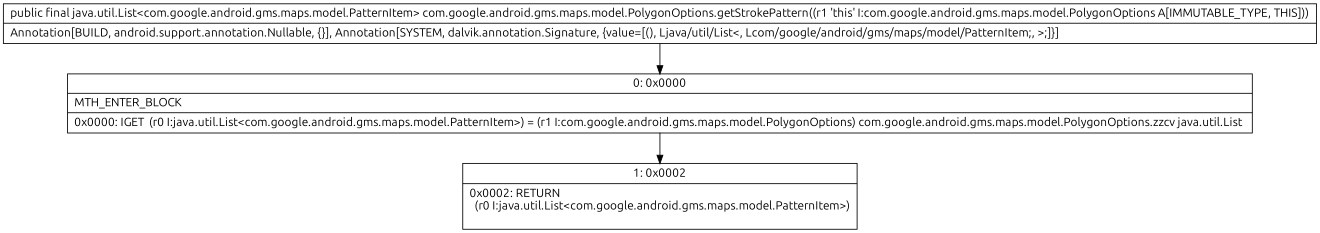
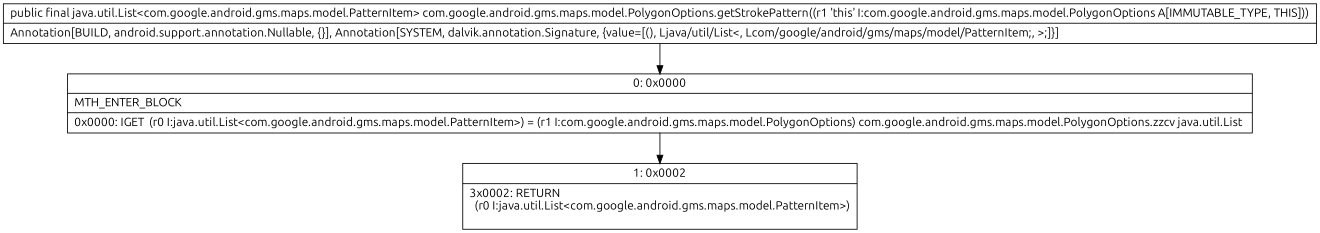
node "1: 0x0002": text "0x0002: RETURN" -> "3x0002: RETURN"
